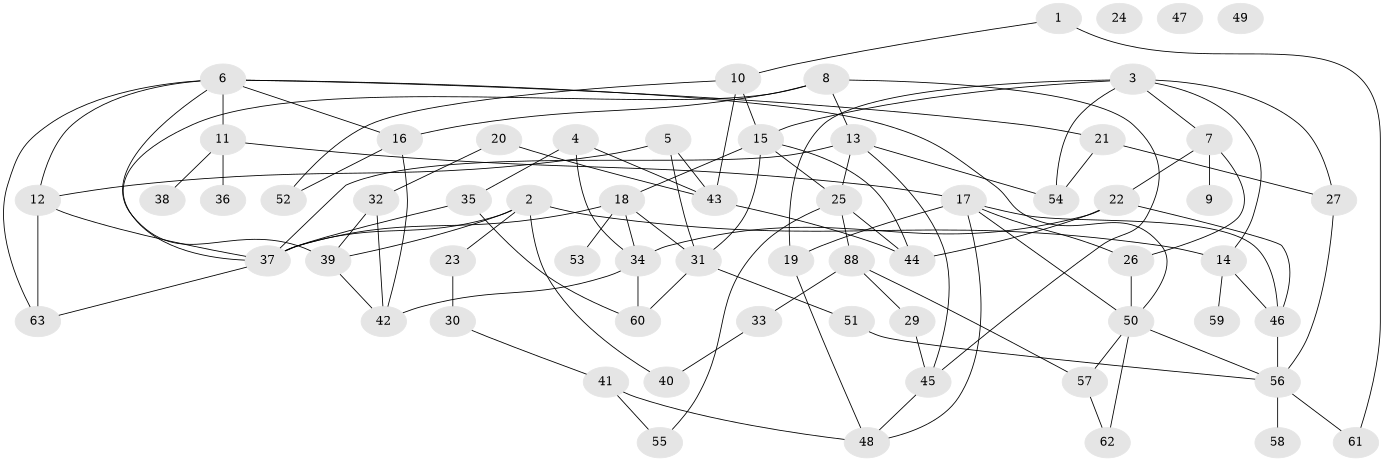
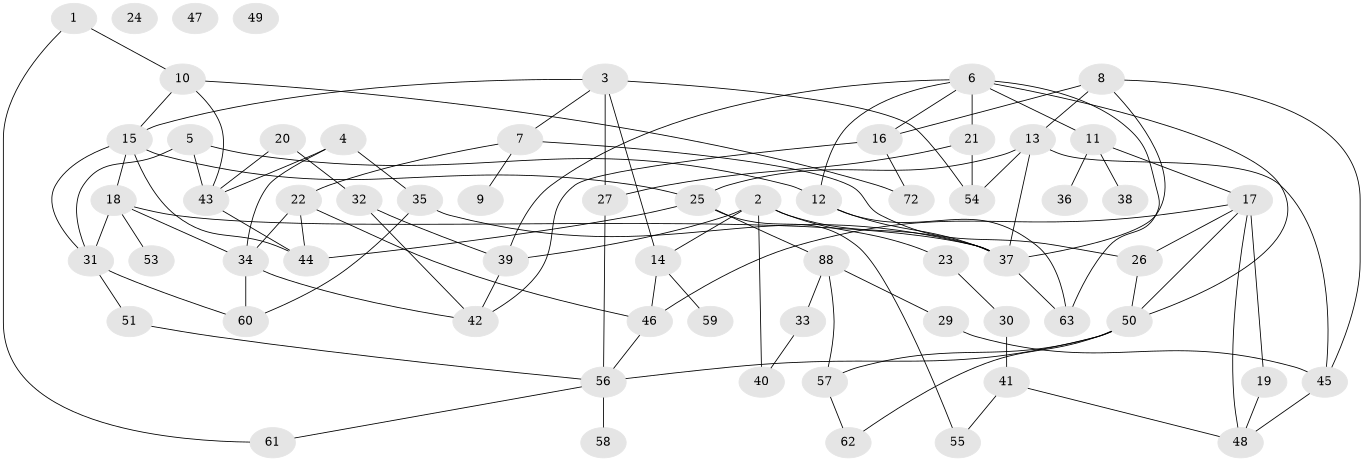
edge "3" -- "19": removed
node "52": label "52" -> "72"
